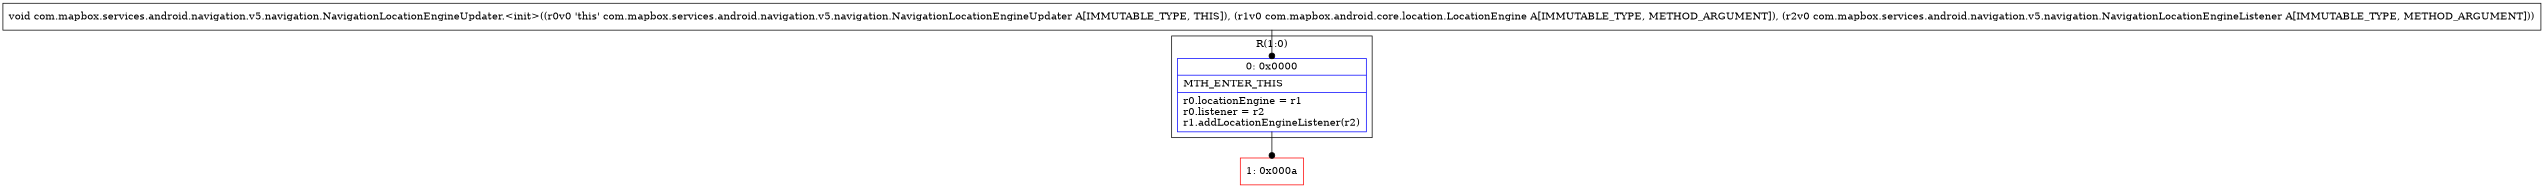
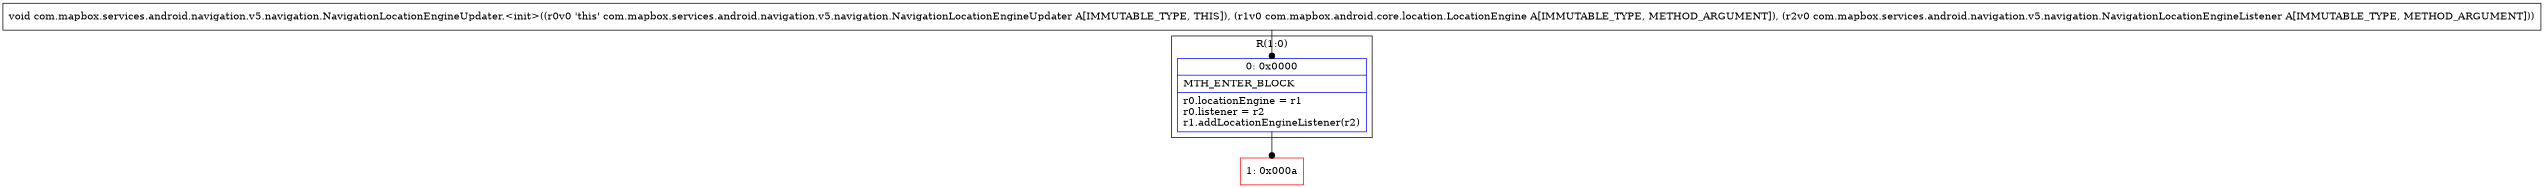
node "0: 0x0000": text "MTH_ENTER_THIS" -> "MTH_ENTER_BLOCK"
